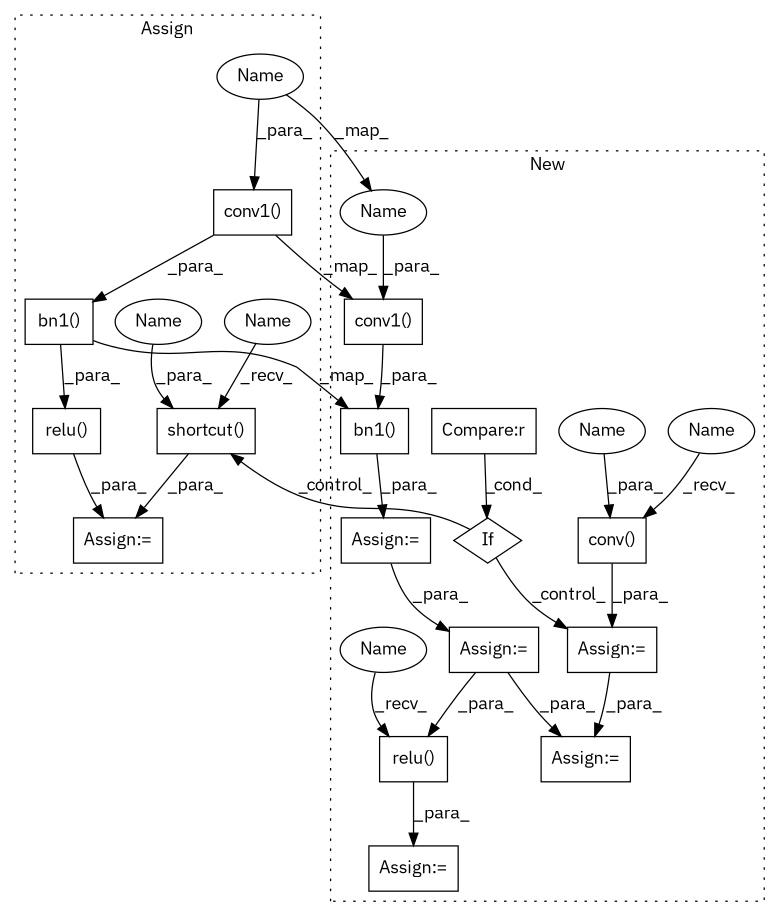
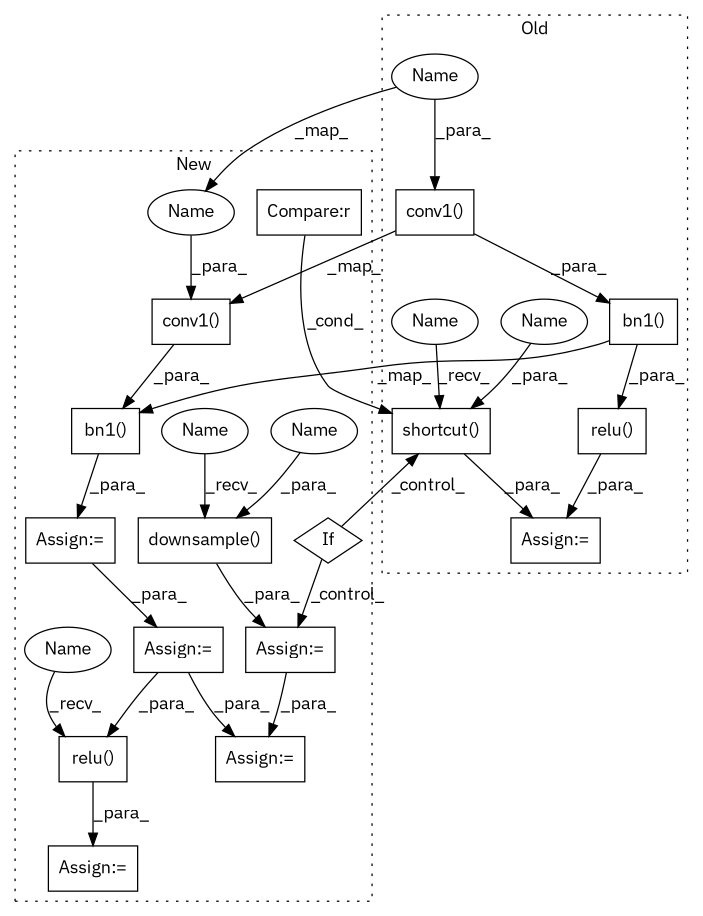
cluster "Assign": label "Assign" -> "Old"
edge "Compare:r" -> "If": now "Compare:r" -> "shortcut()"
node "conv()": label "conv()" -> "downsample()"
